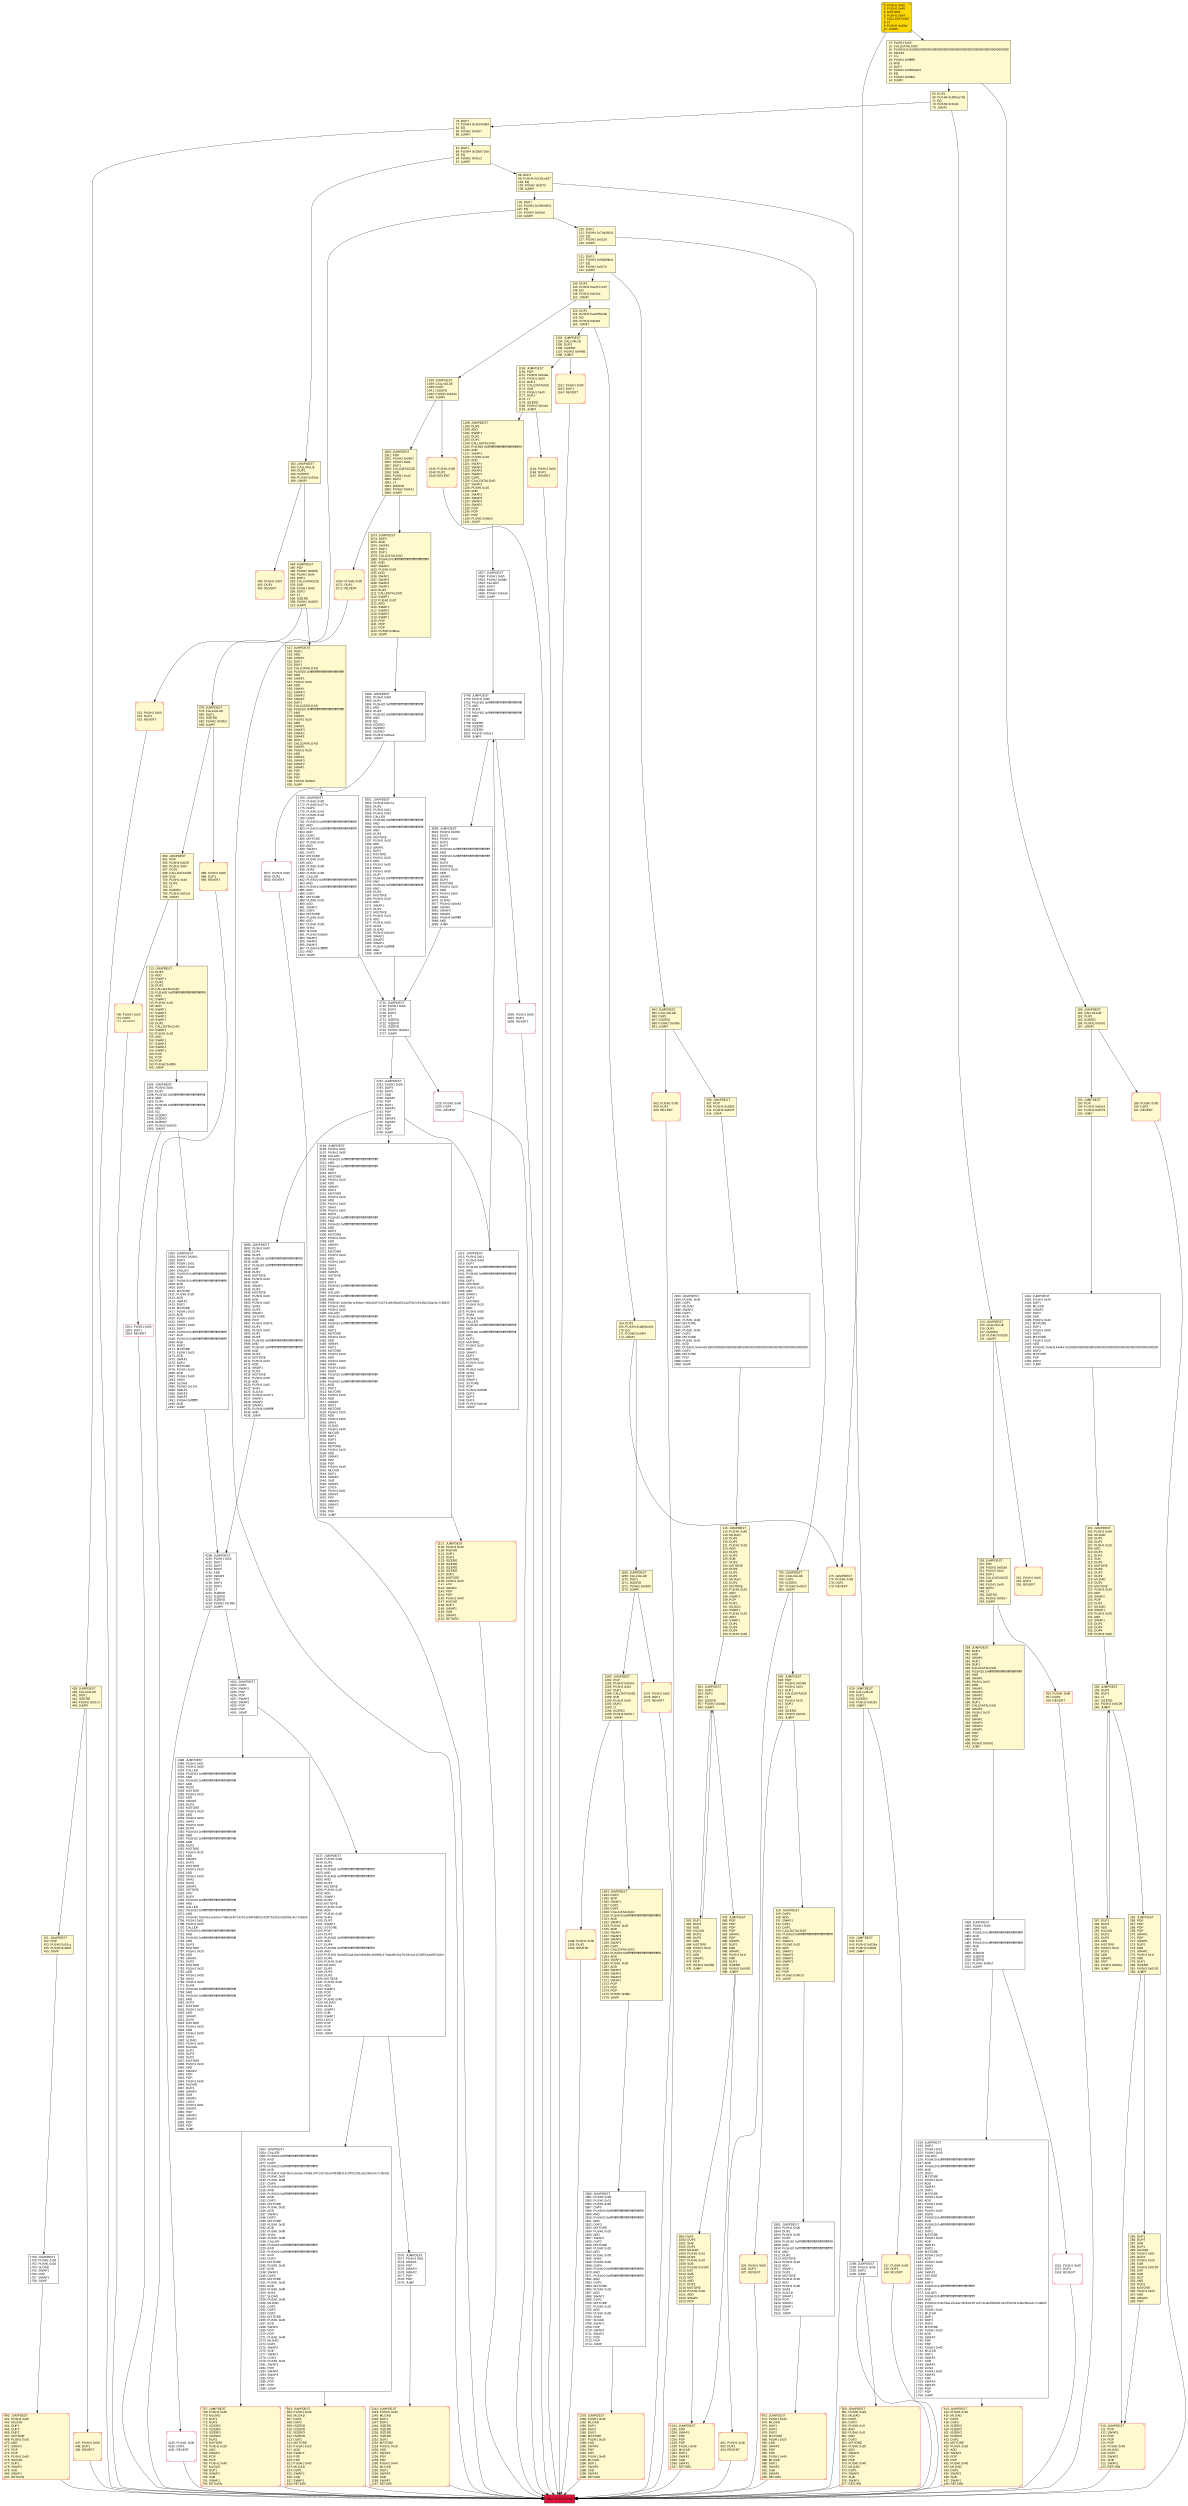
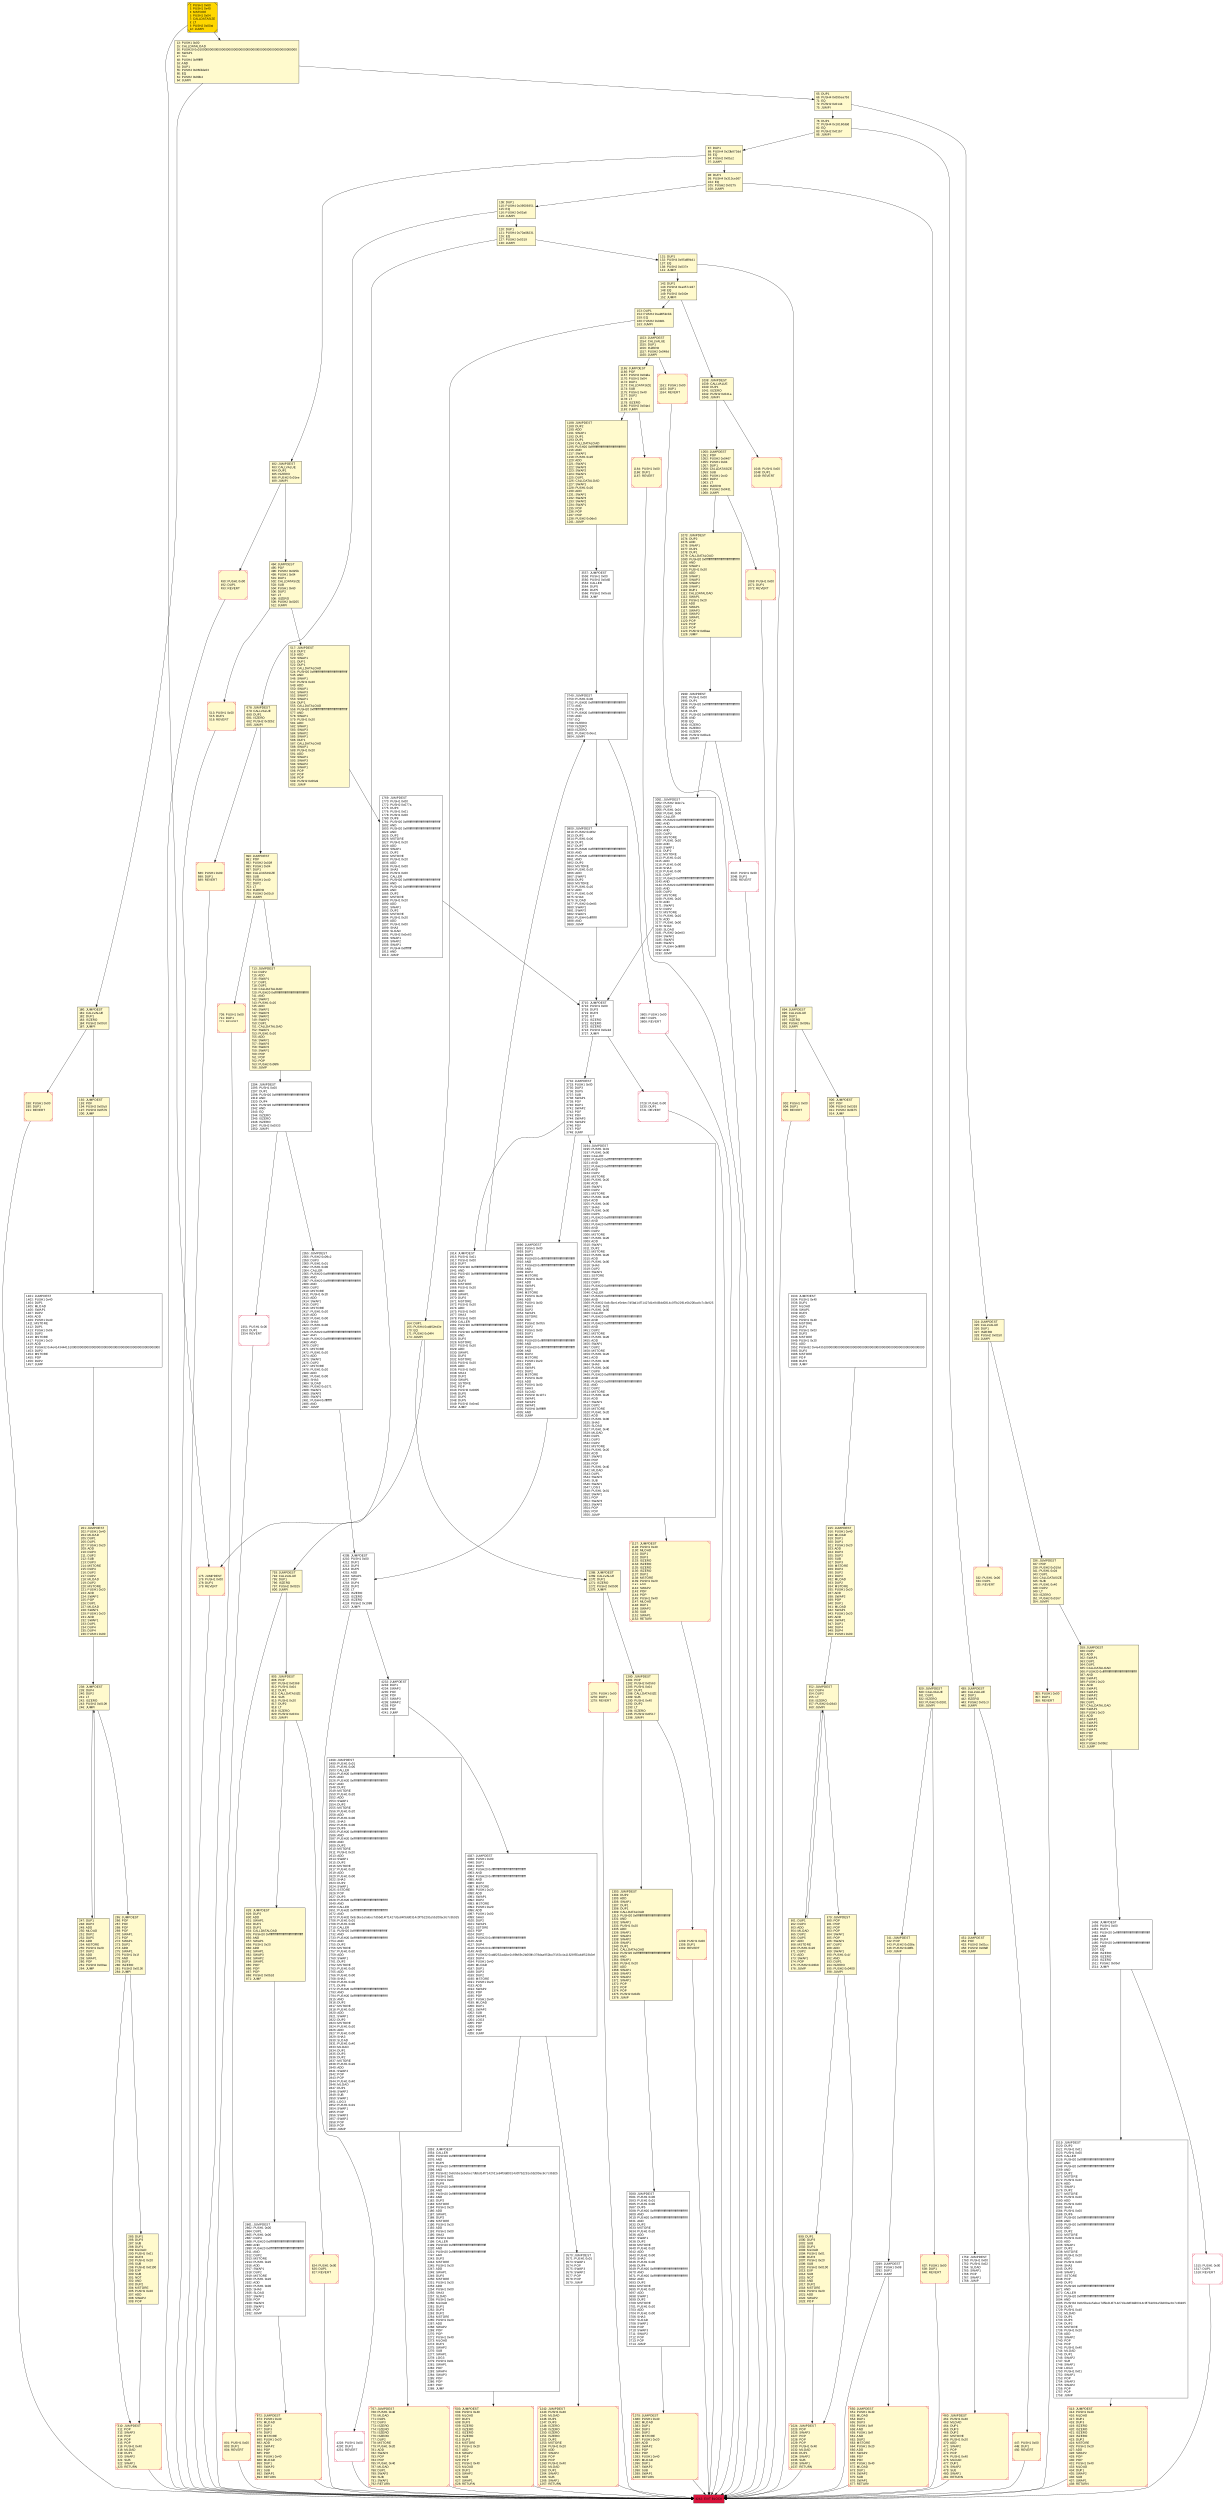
node "2351: PUSH1 0x00 2353: DUP1 2354: REVERT": shape box -> Msquare
edge "490: PUSH1 0x00 492: DUP1 493: REVERT" -> "4242: EXIT BLOCK": added
